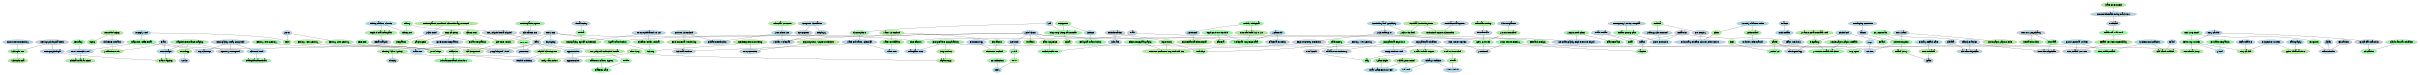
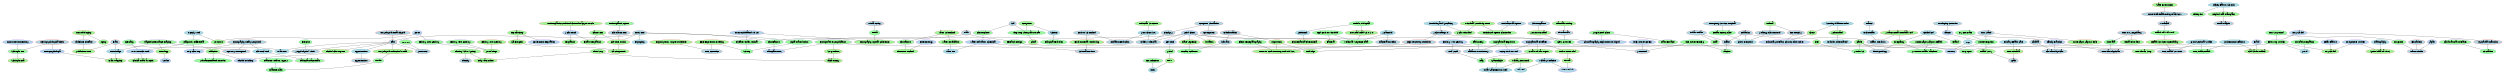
node "Kidney": removed
node "Risk": label "Risk" -> "Structure"
node "Biological Transduction": label "Biological Transduction" -> "Biological Evolution"
